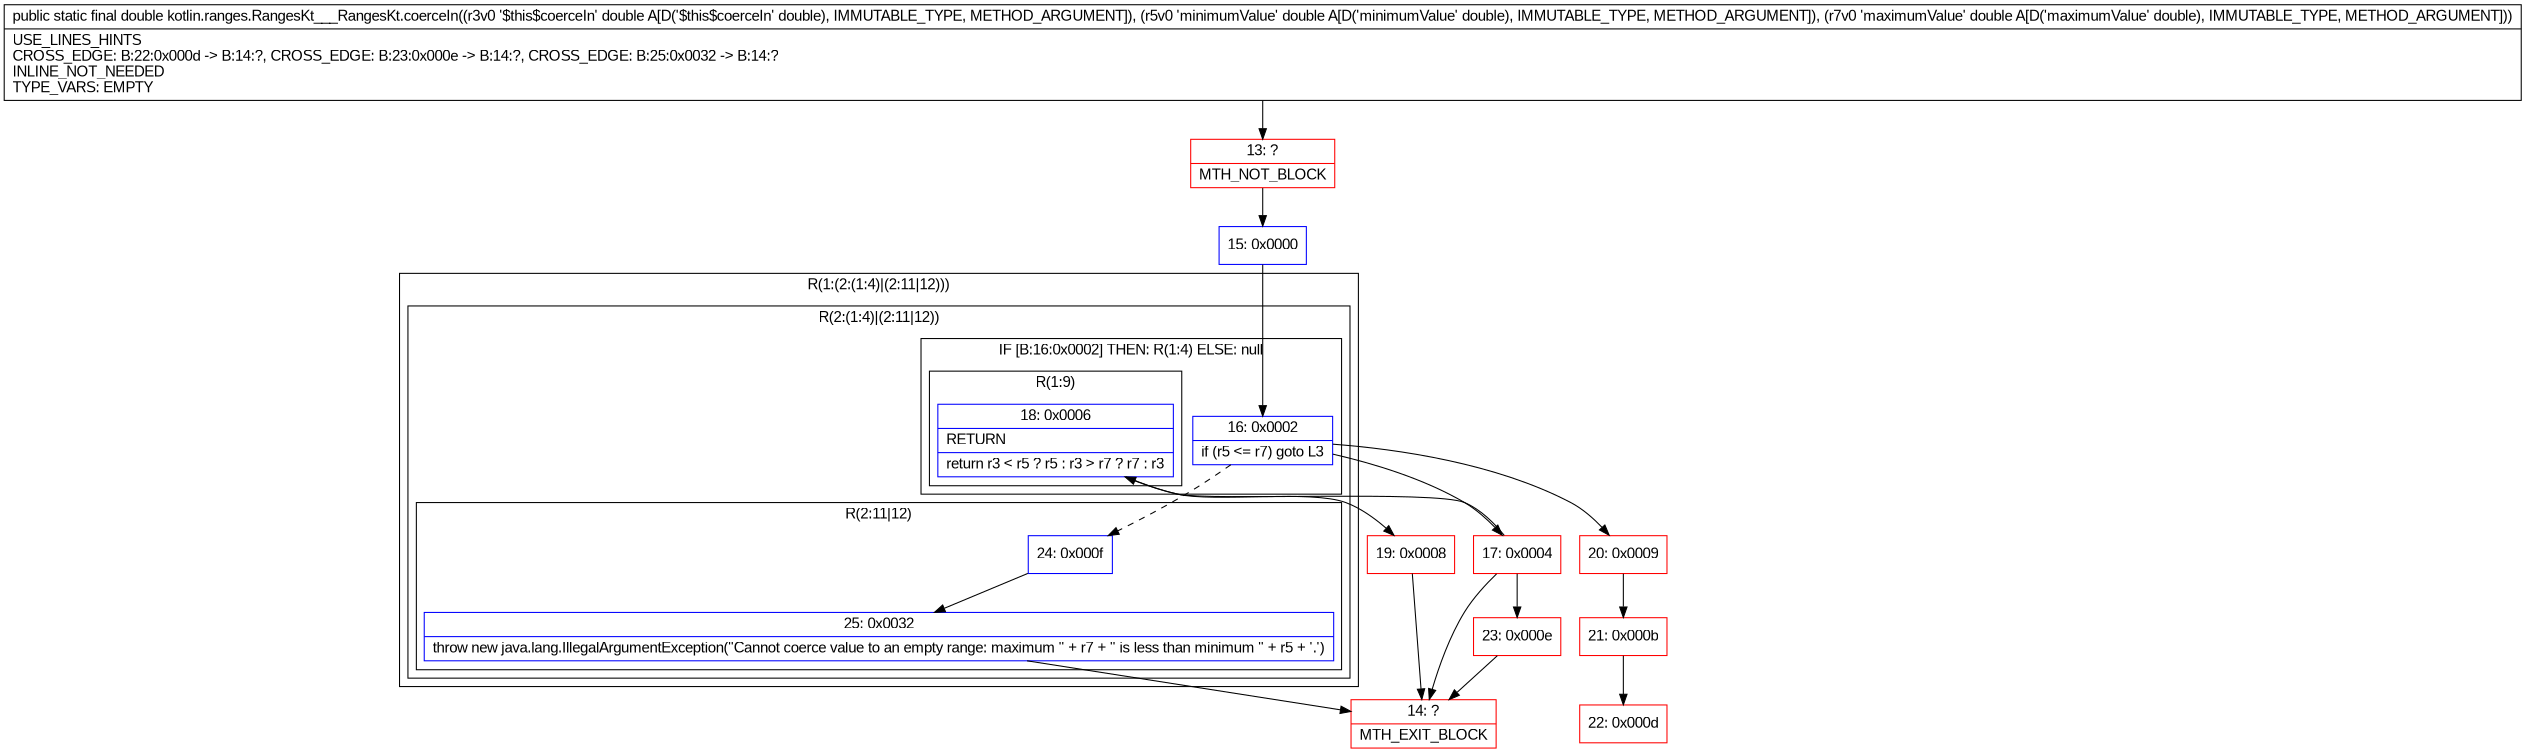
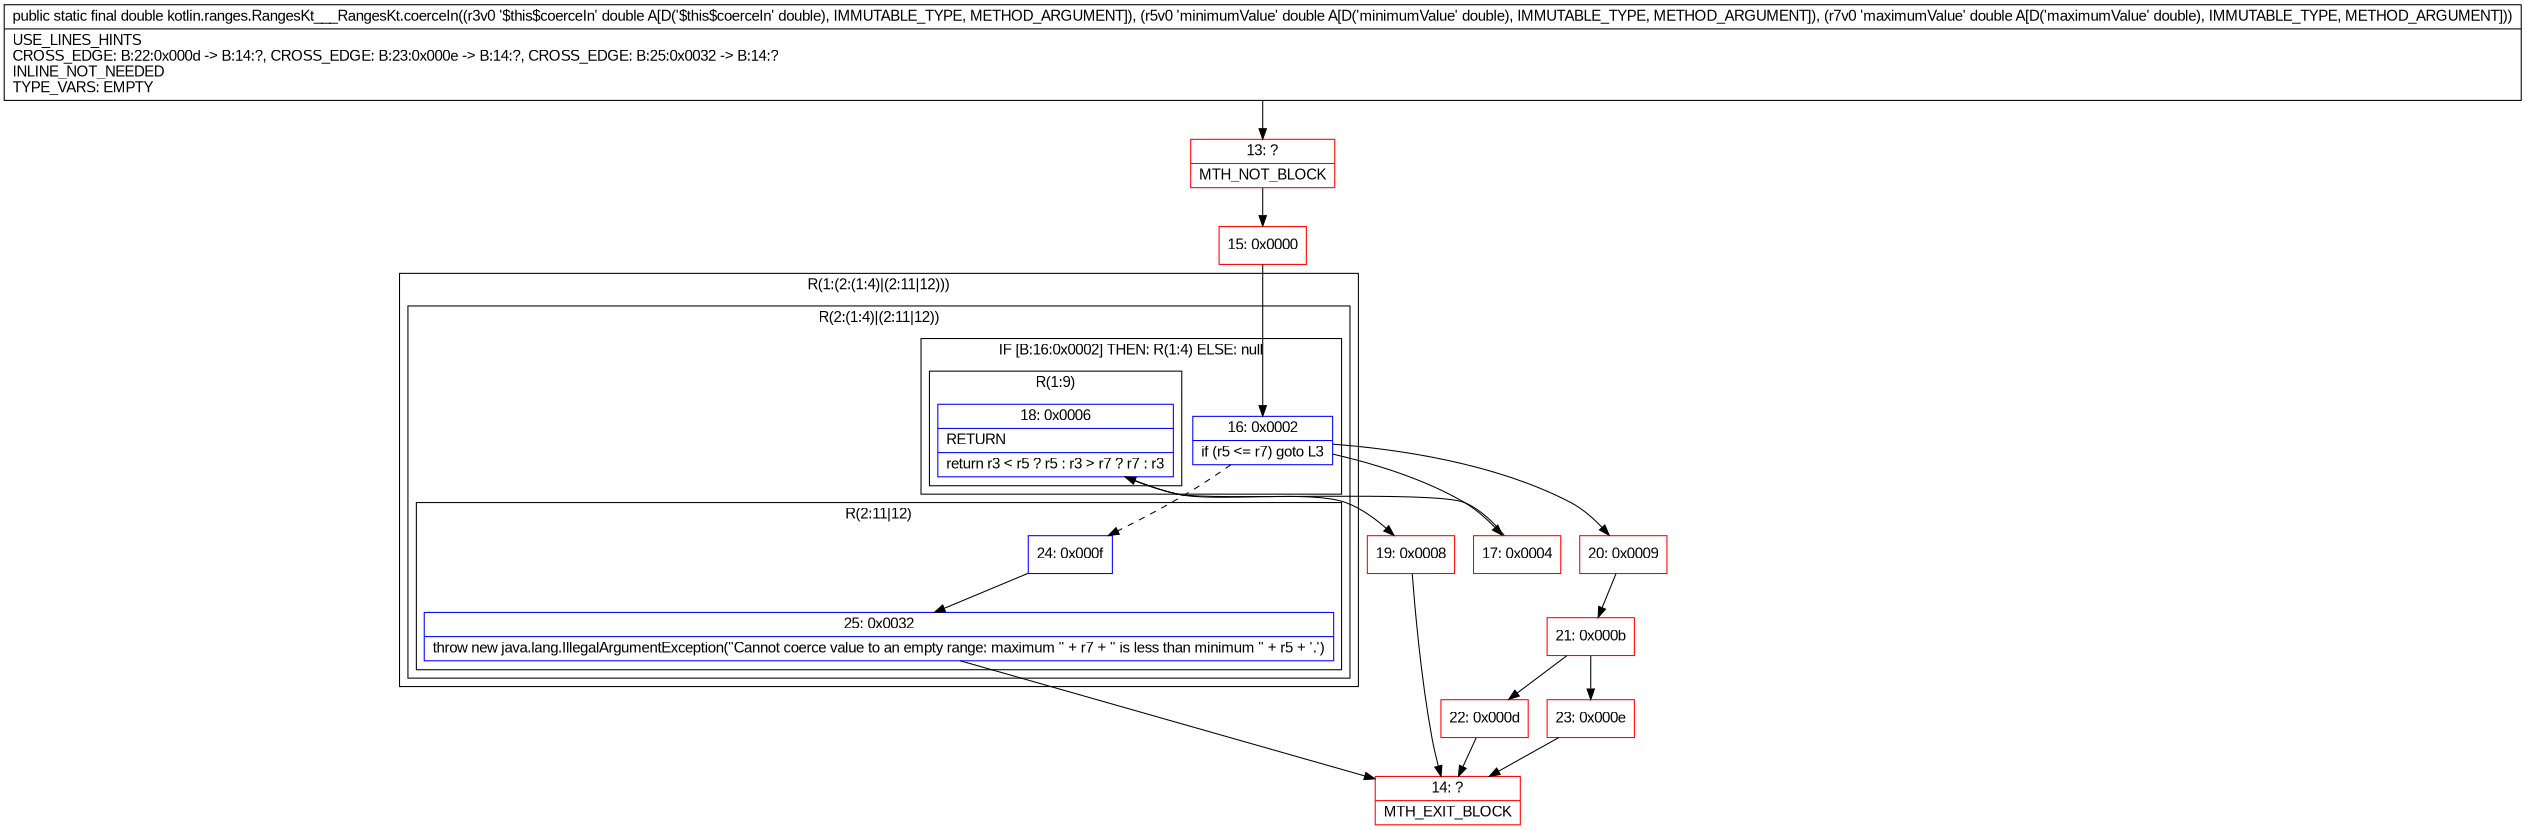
node "15: 0x0000": color blue -> red
edge "17: 0x0004" -> "23: 0x000e": now "21: 0x000b" -> "23: 0x000e"
edge "17: 0x0004" -> "14: ?": now "22: 0x000d" -> "14: ?"
